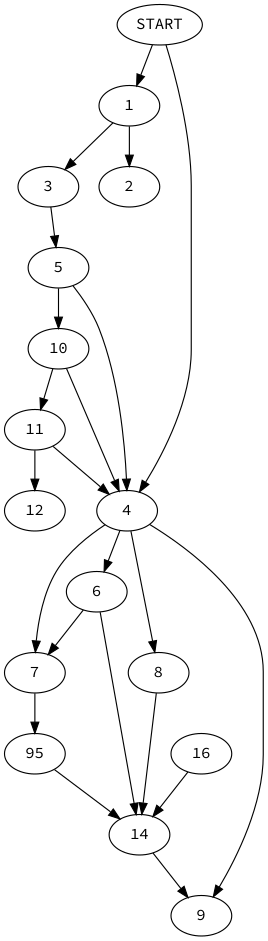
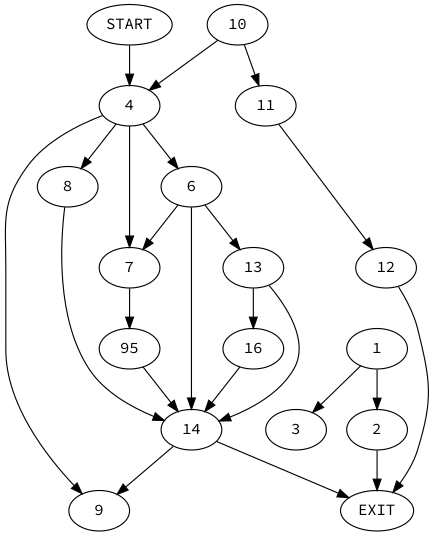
edge "START" -> "1": removed
node "5": removed
node "13": added
edge "11" -> "4": removed
node "EXIT": added
